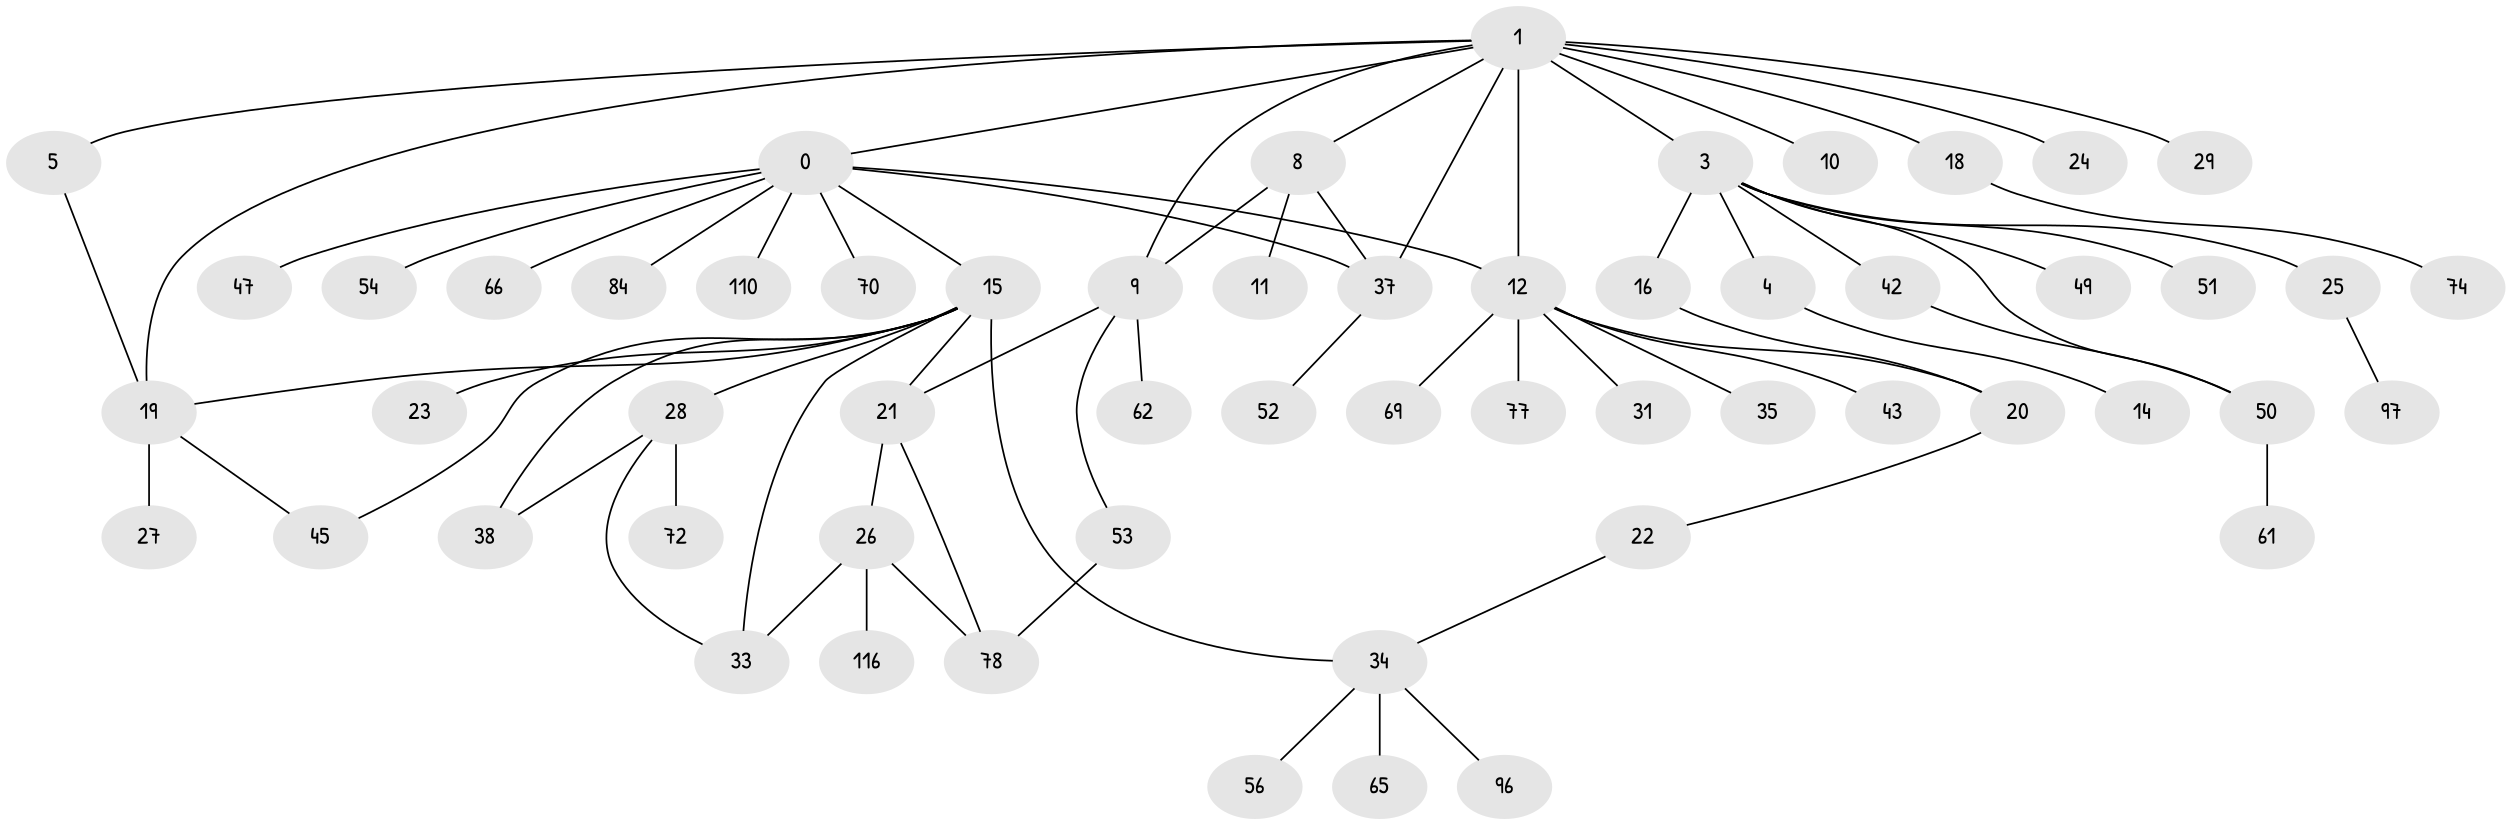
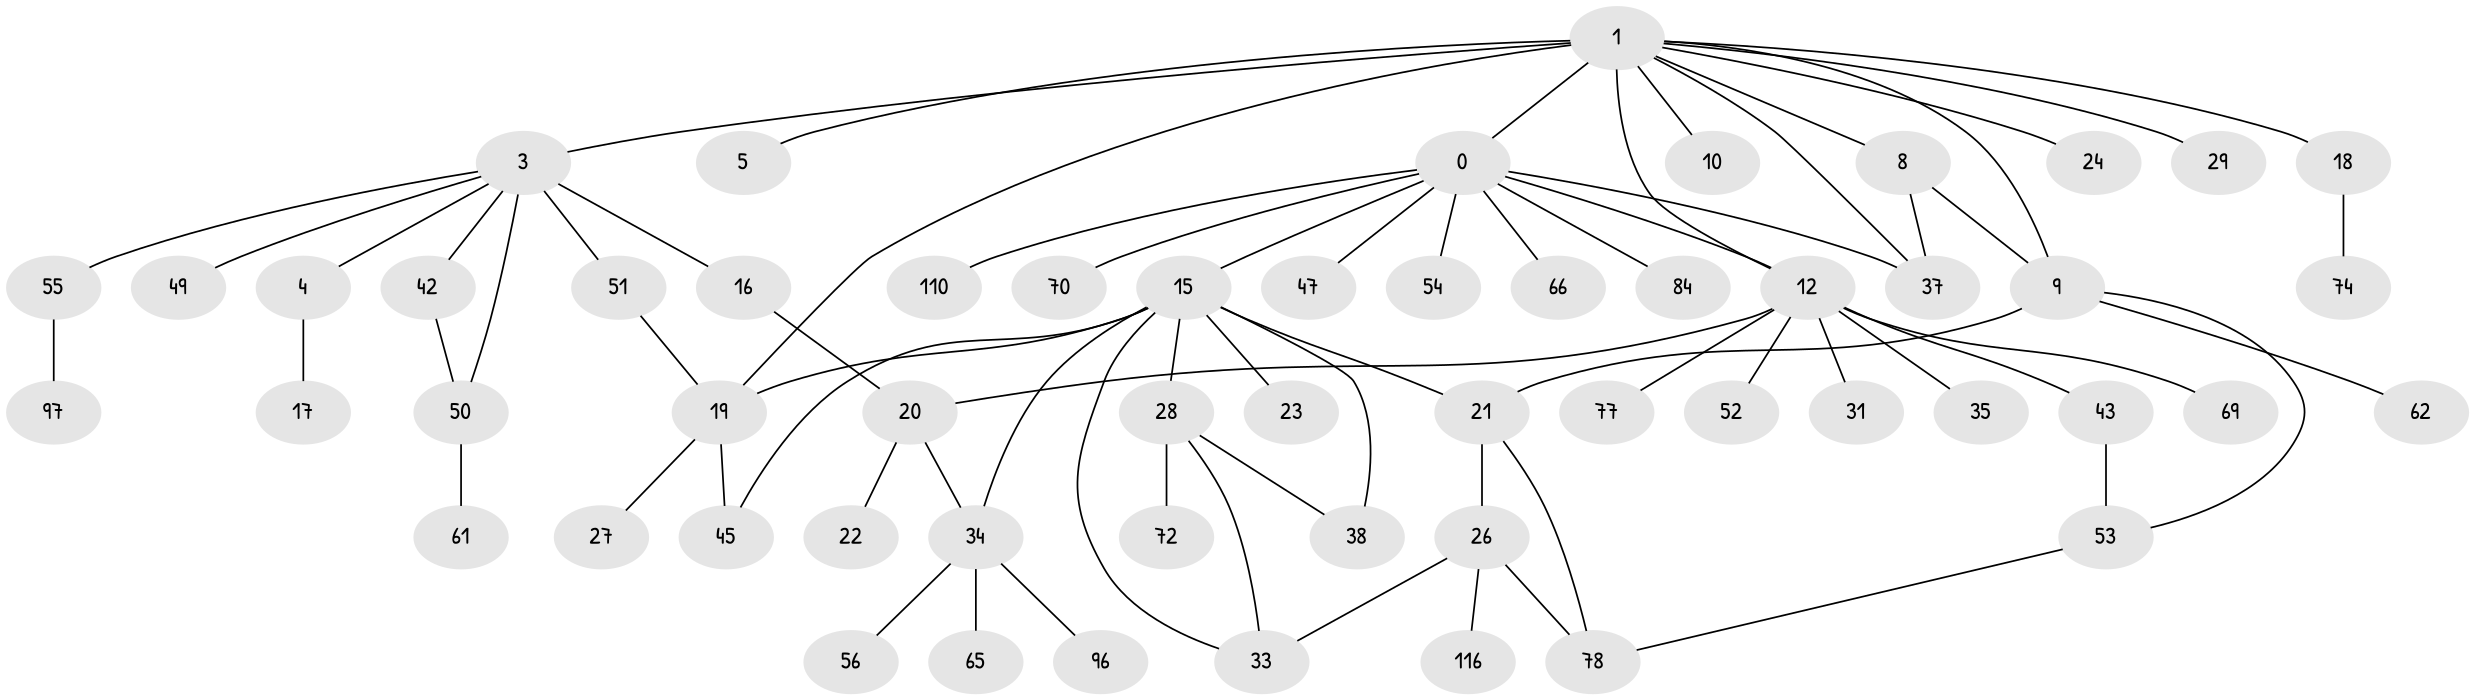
edge "5" -- "19": now "51" -- "19"
node "11": removed
node "25": label "25" -> "55"
edge "37" -- "52": now "12" -- "52"
node "14": label "14" -> "17"
edge "43" -- "53": added
edge "22" -- "34": now "20" -- "34"
